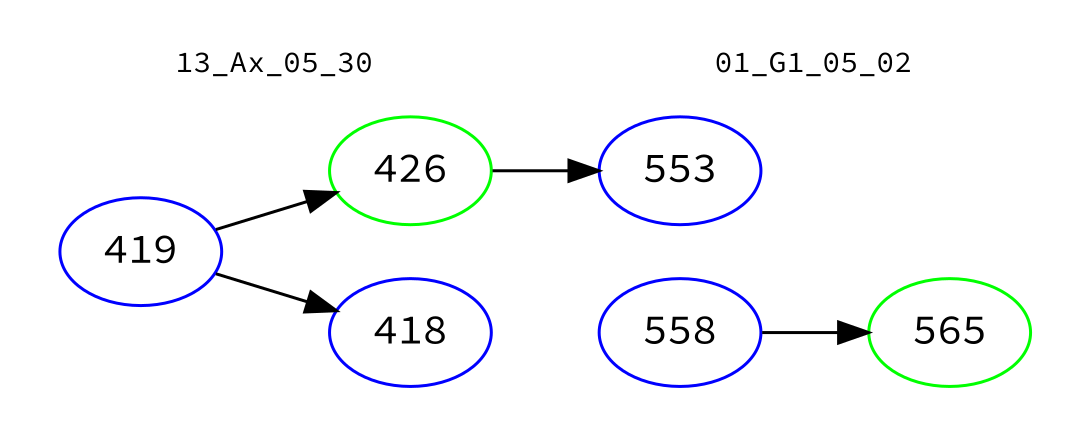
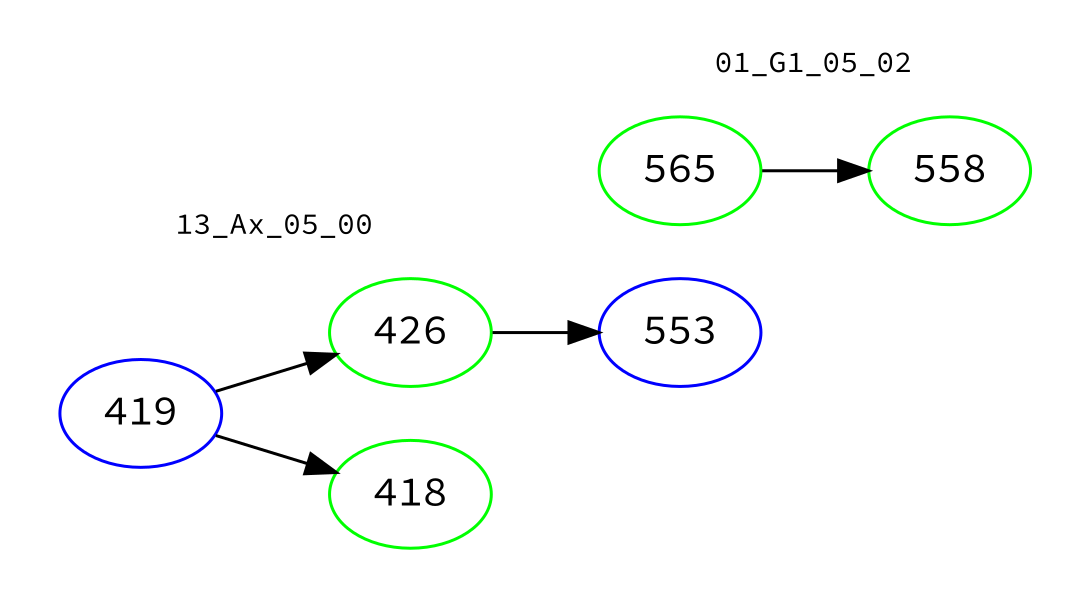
cluster "13_Ax_05_30": label "13_Ax_05_30" -> "13_Ax_05_00"
node "418": color blue -> green
node "558": color blue -> green
edge "558" -> "565": reversed
